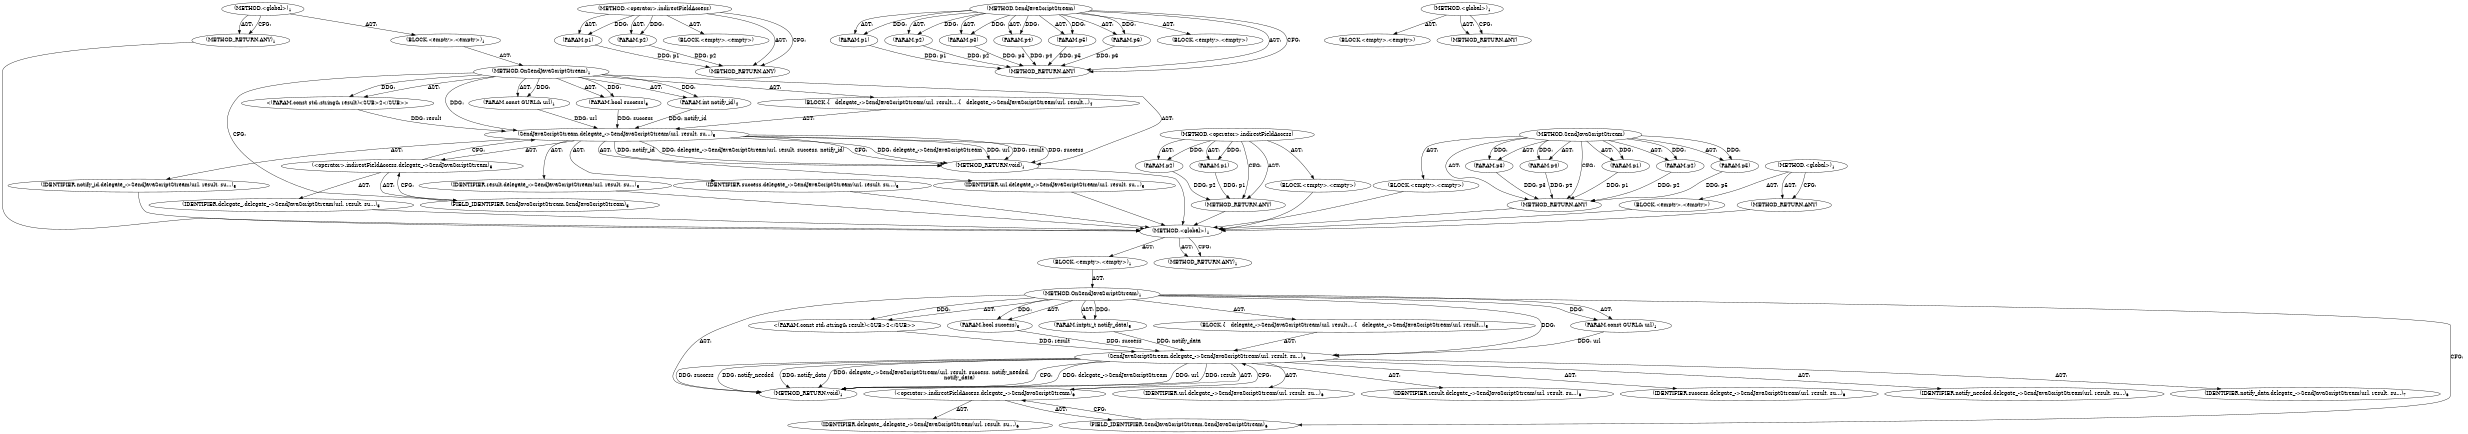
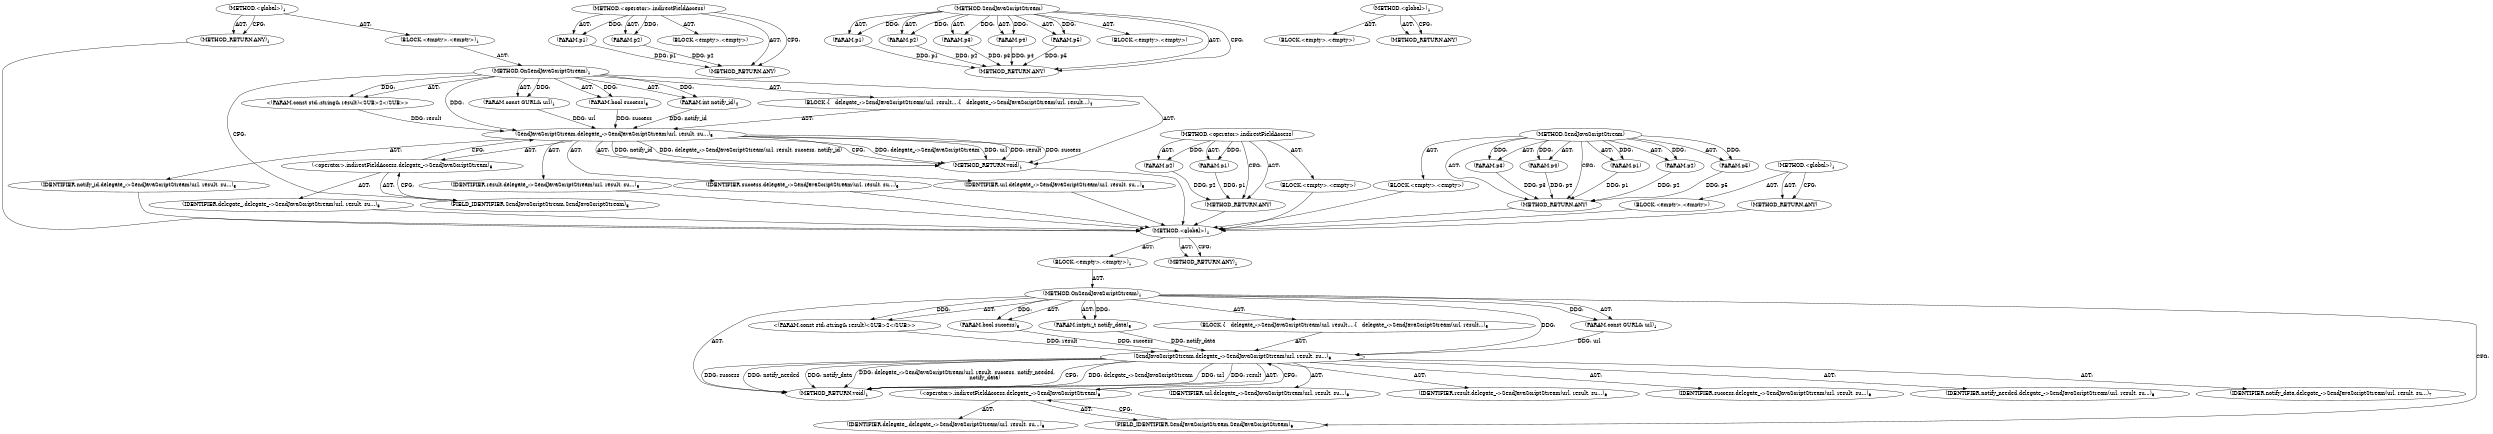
node "(PARAM,p6)": removed
